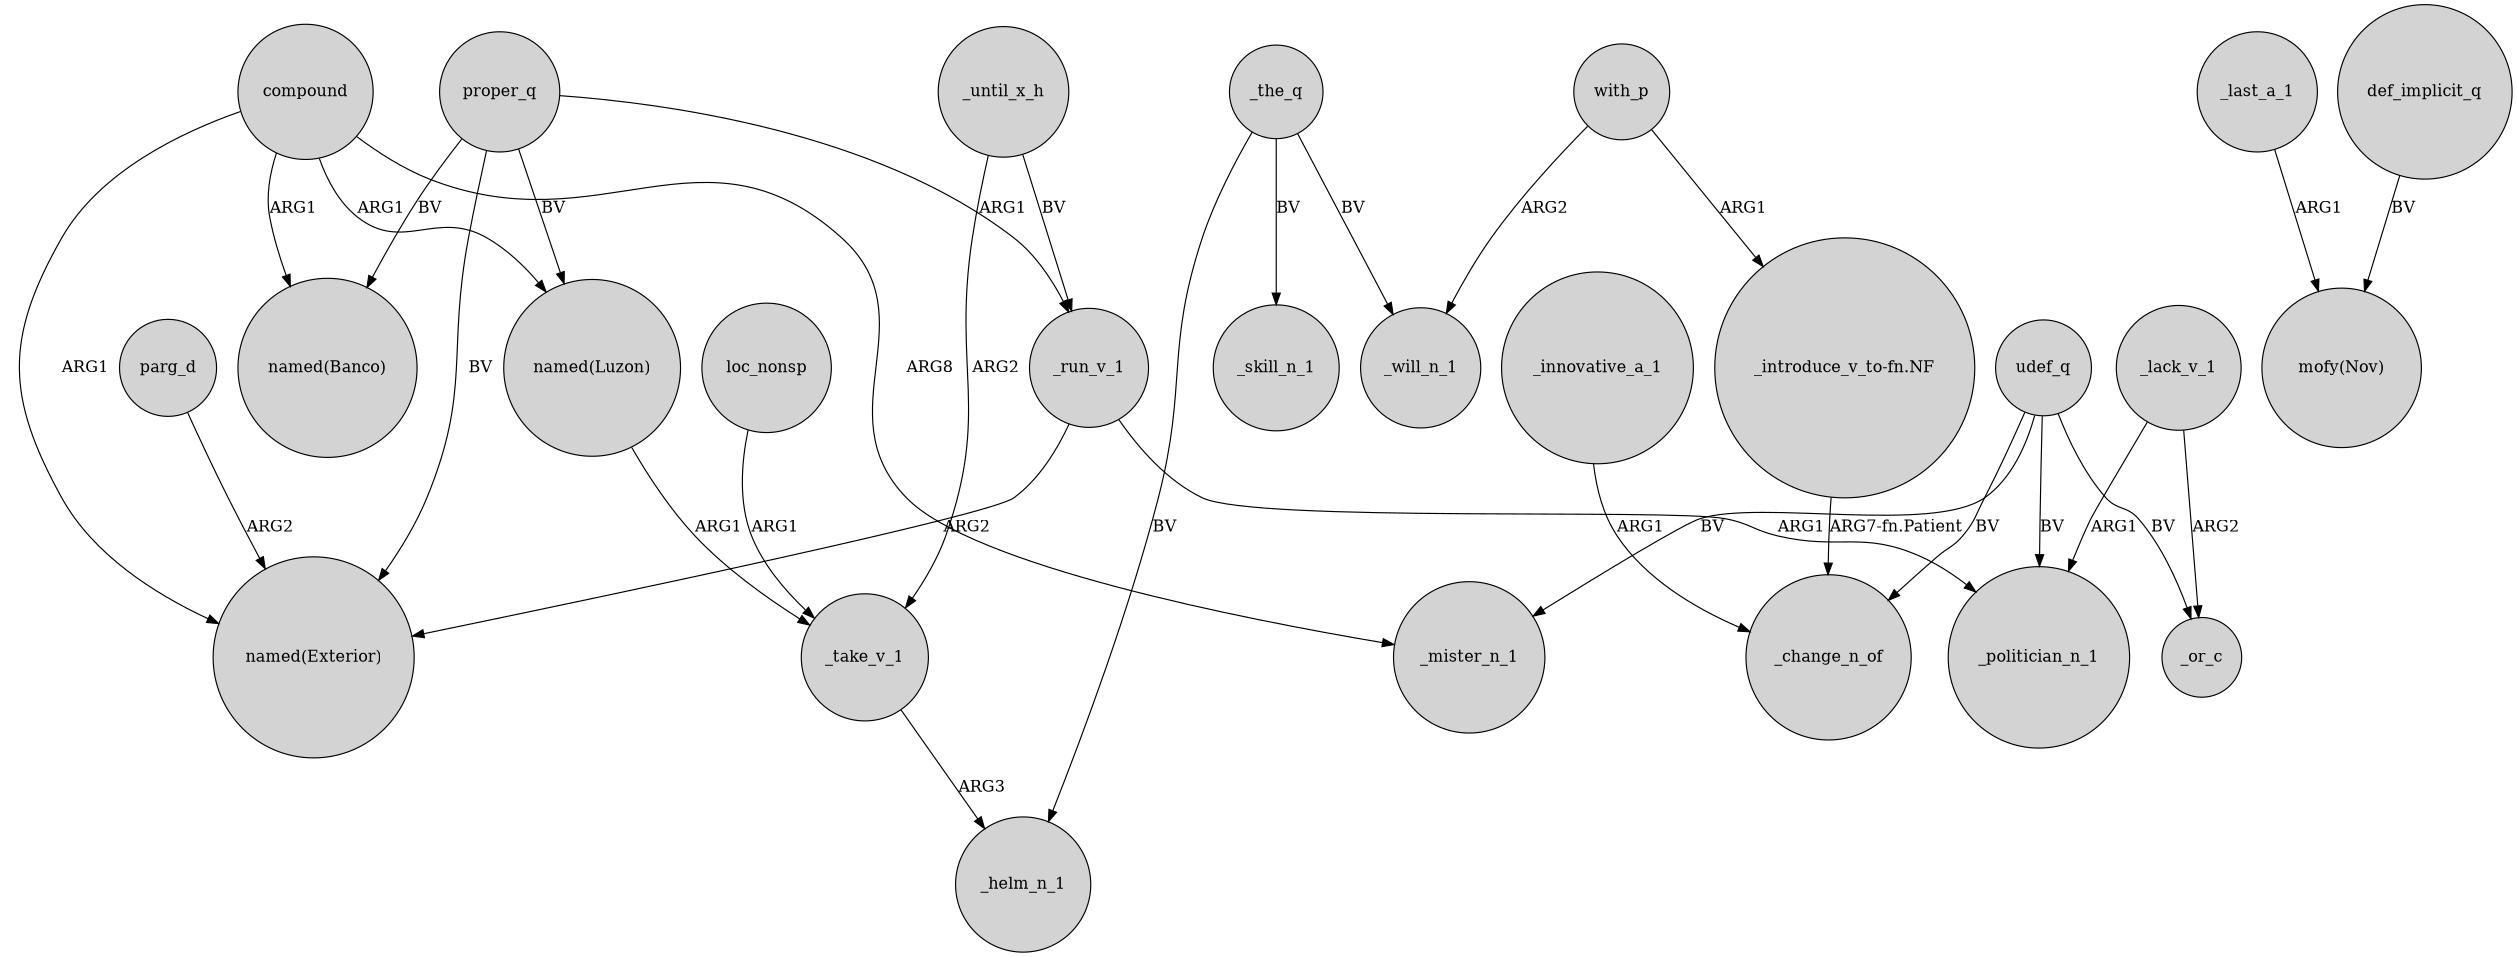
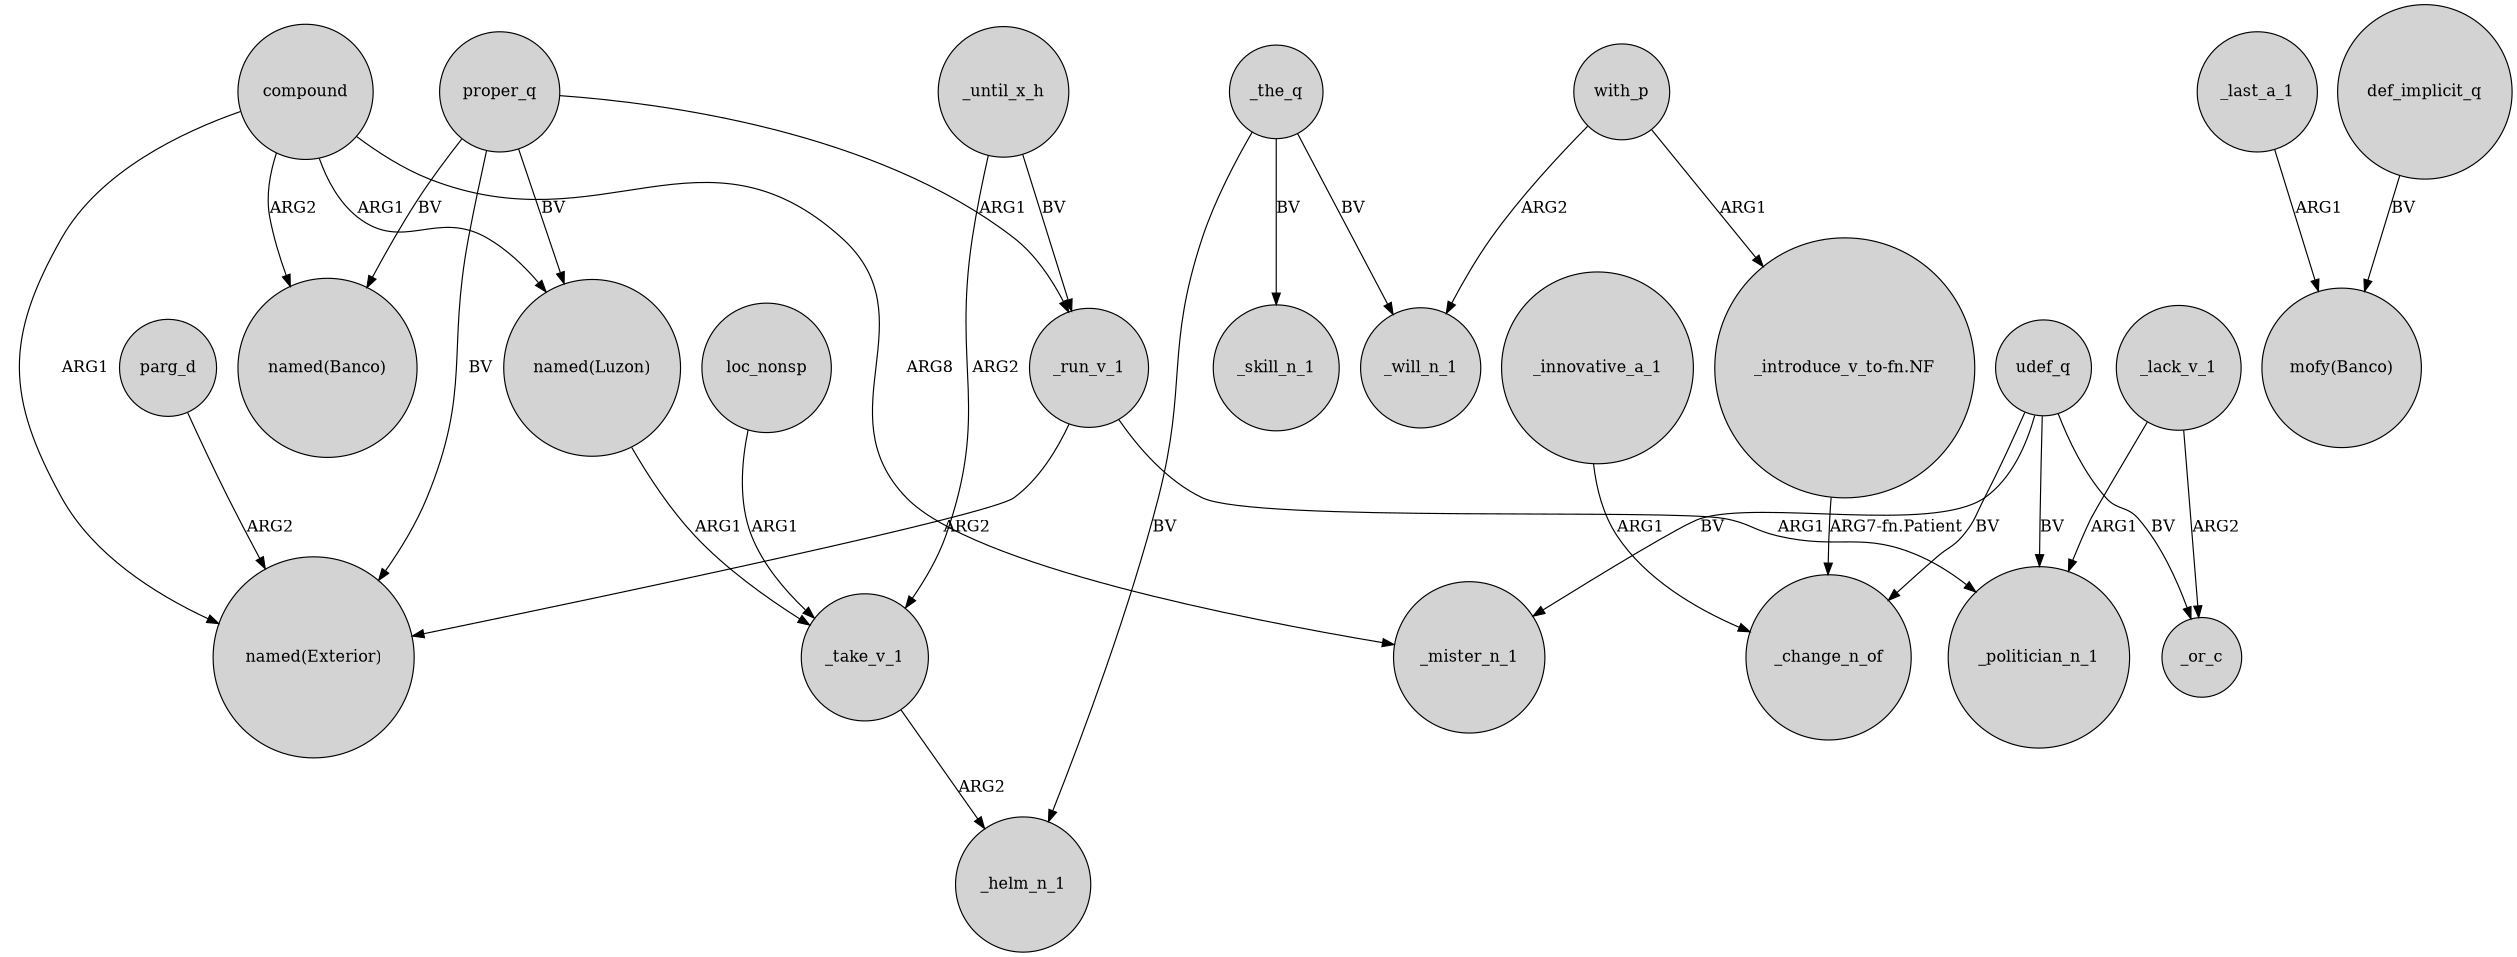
edge "compound" -> "named(Banco)": label "ARG1" -> "ARG2"
node "mofy(Nov)": label "mofy(Nov)" -> "mofy(Banco)"
edge "_take_v_1" -> "_helm_n_1": label "ARG3" -> "ARG2"
